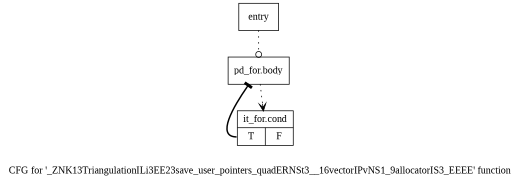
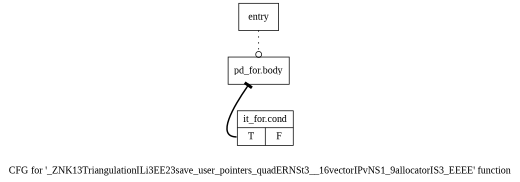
edge "pd_for.body" -> "it_for.cond": removed
